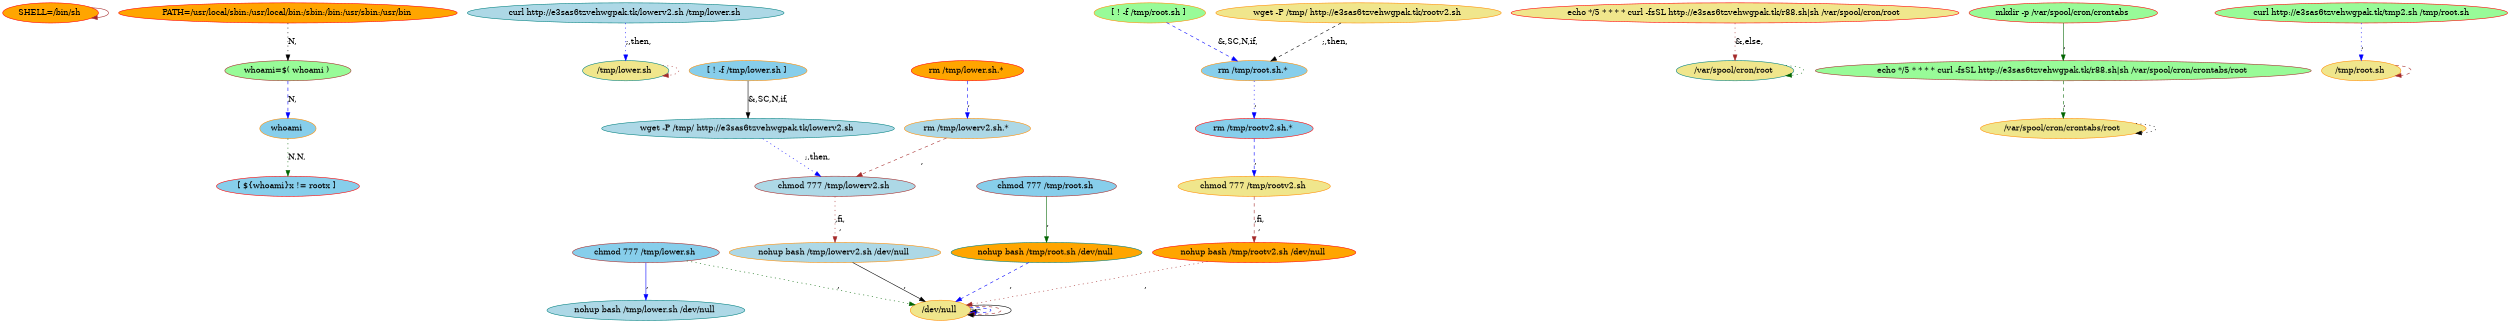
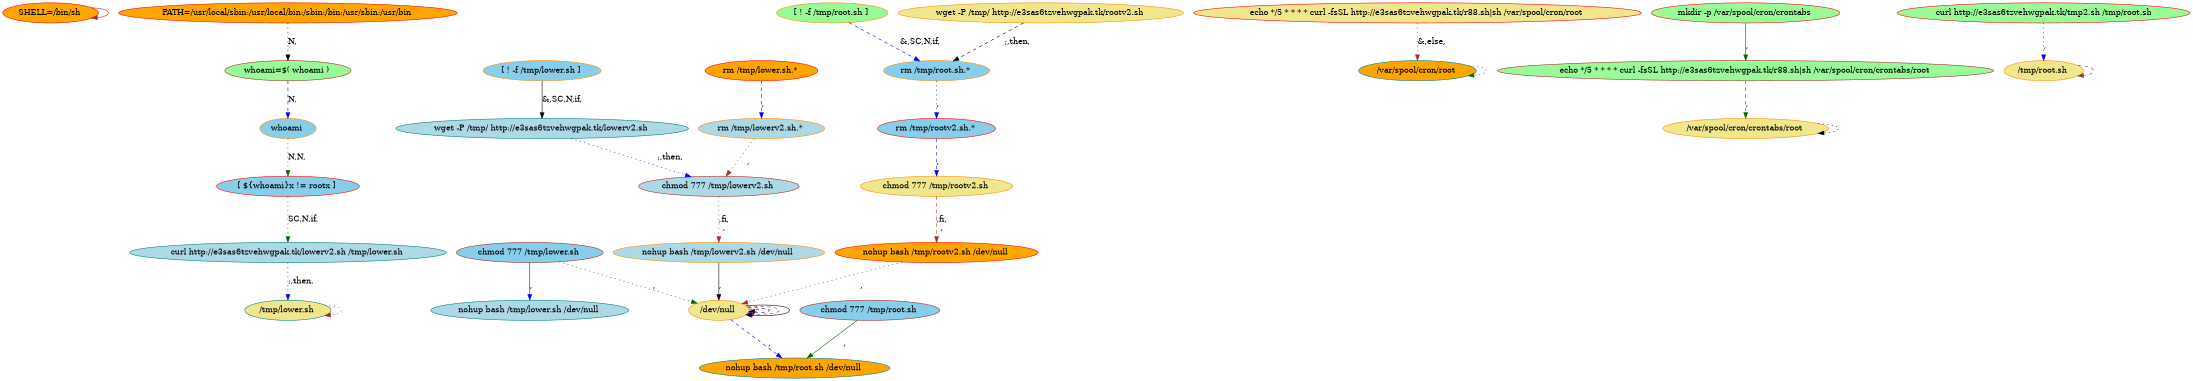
node "/var/spool/cron/root": fillcolor khaki -> orange
edge "rm /tmp/lowerv2.sh.*" -> "chmod 777 /tmp/lowerv2.sh": style dashed -> dotted
edge "[ ${whoami}x != rootx ]" -> "curl http://e3sas6tzvehwgpak.tk/lowerv2.sh /tmp/lower.sh": added, label "SC,N,if,"
edge "nohup bash /tmp/root.sh /dev/null" -> "/dev/null": reversed
